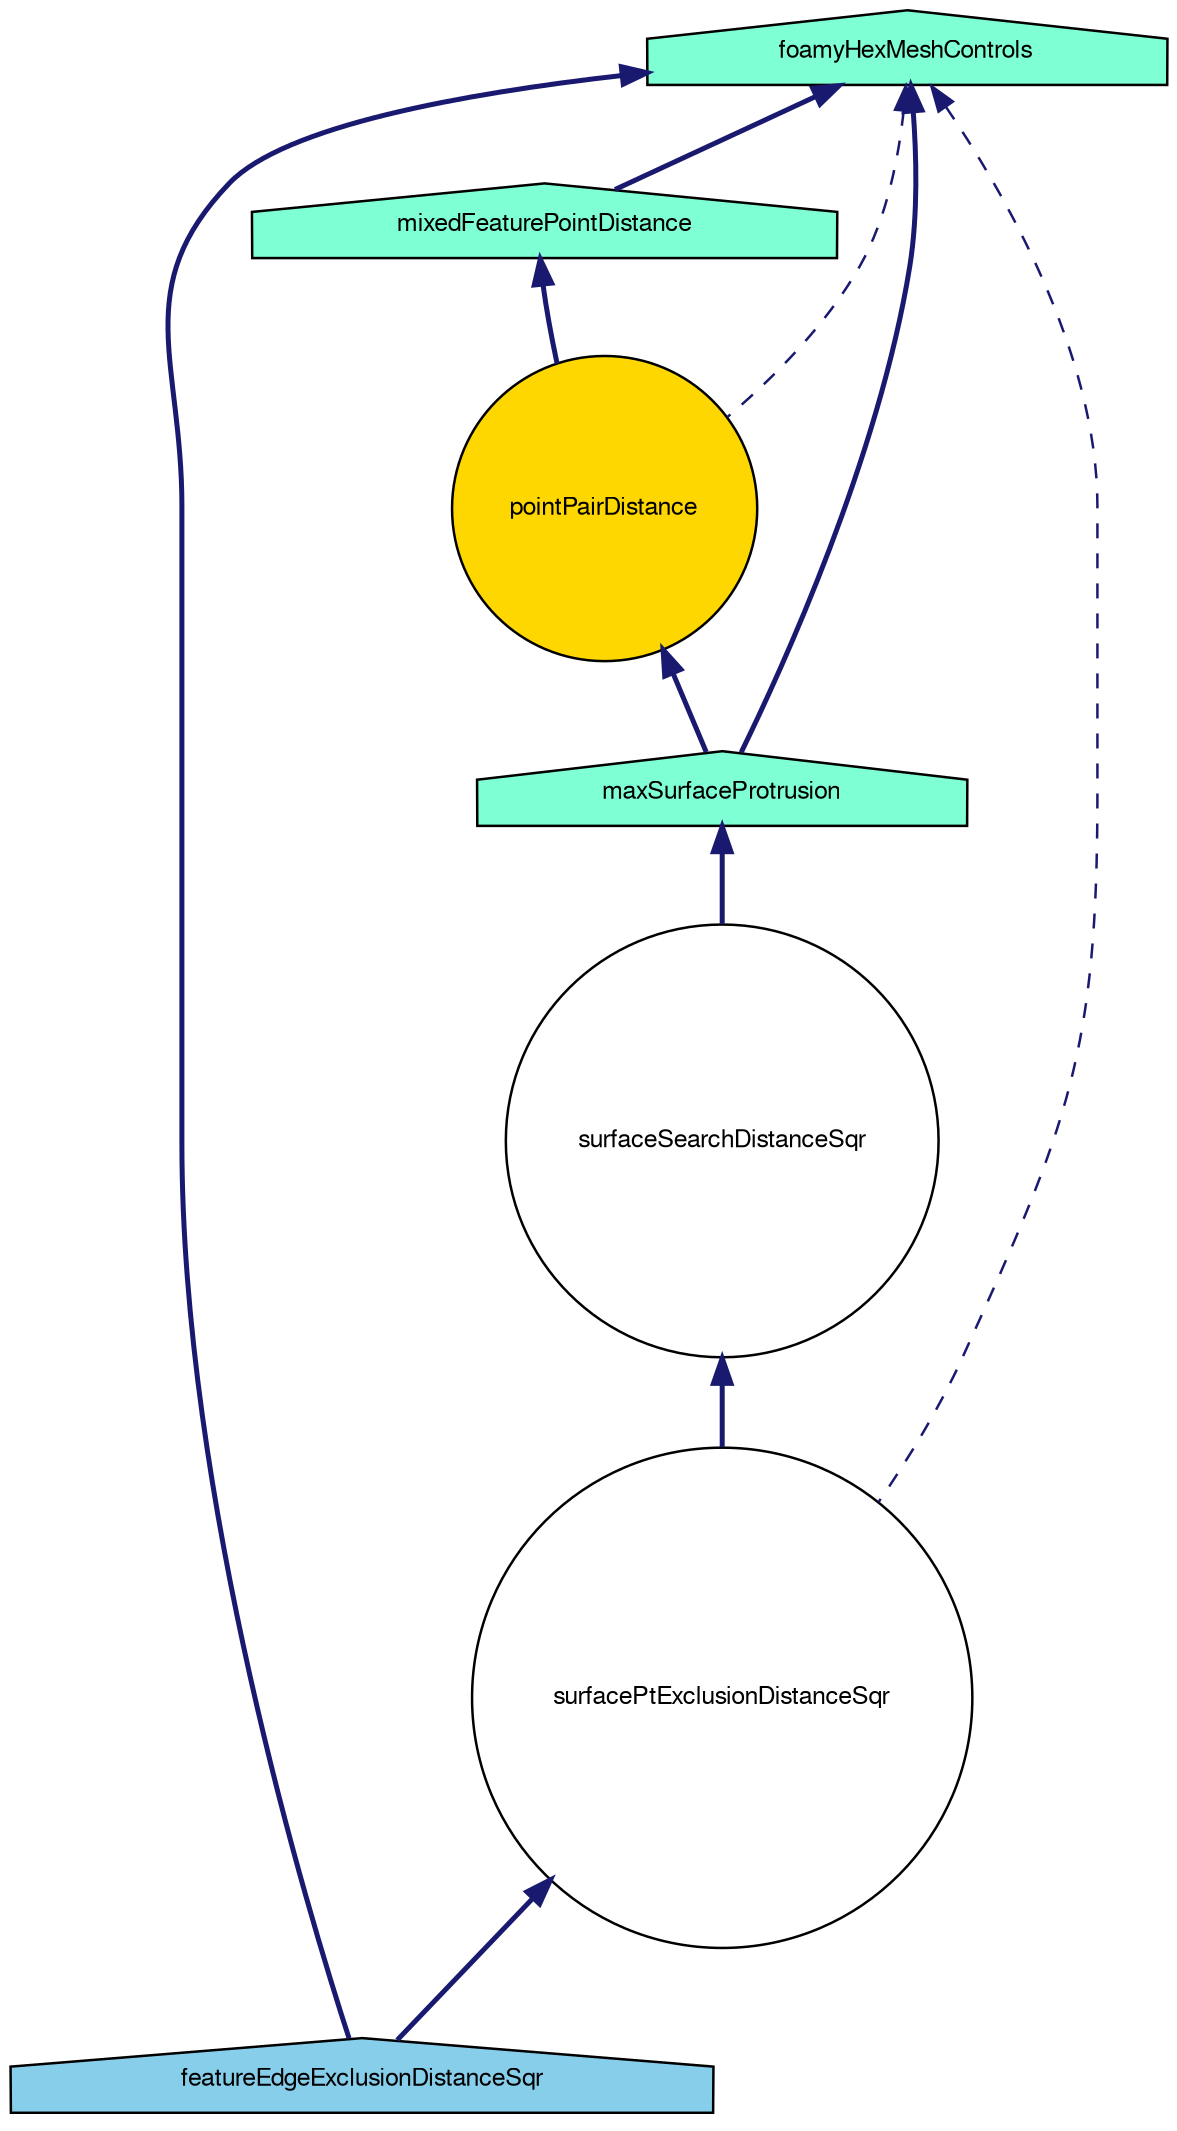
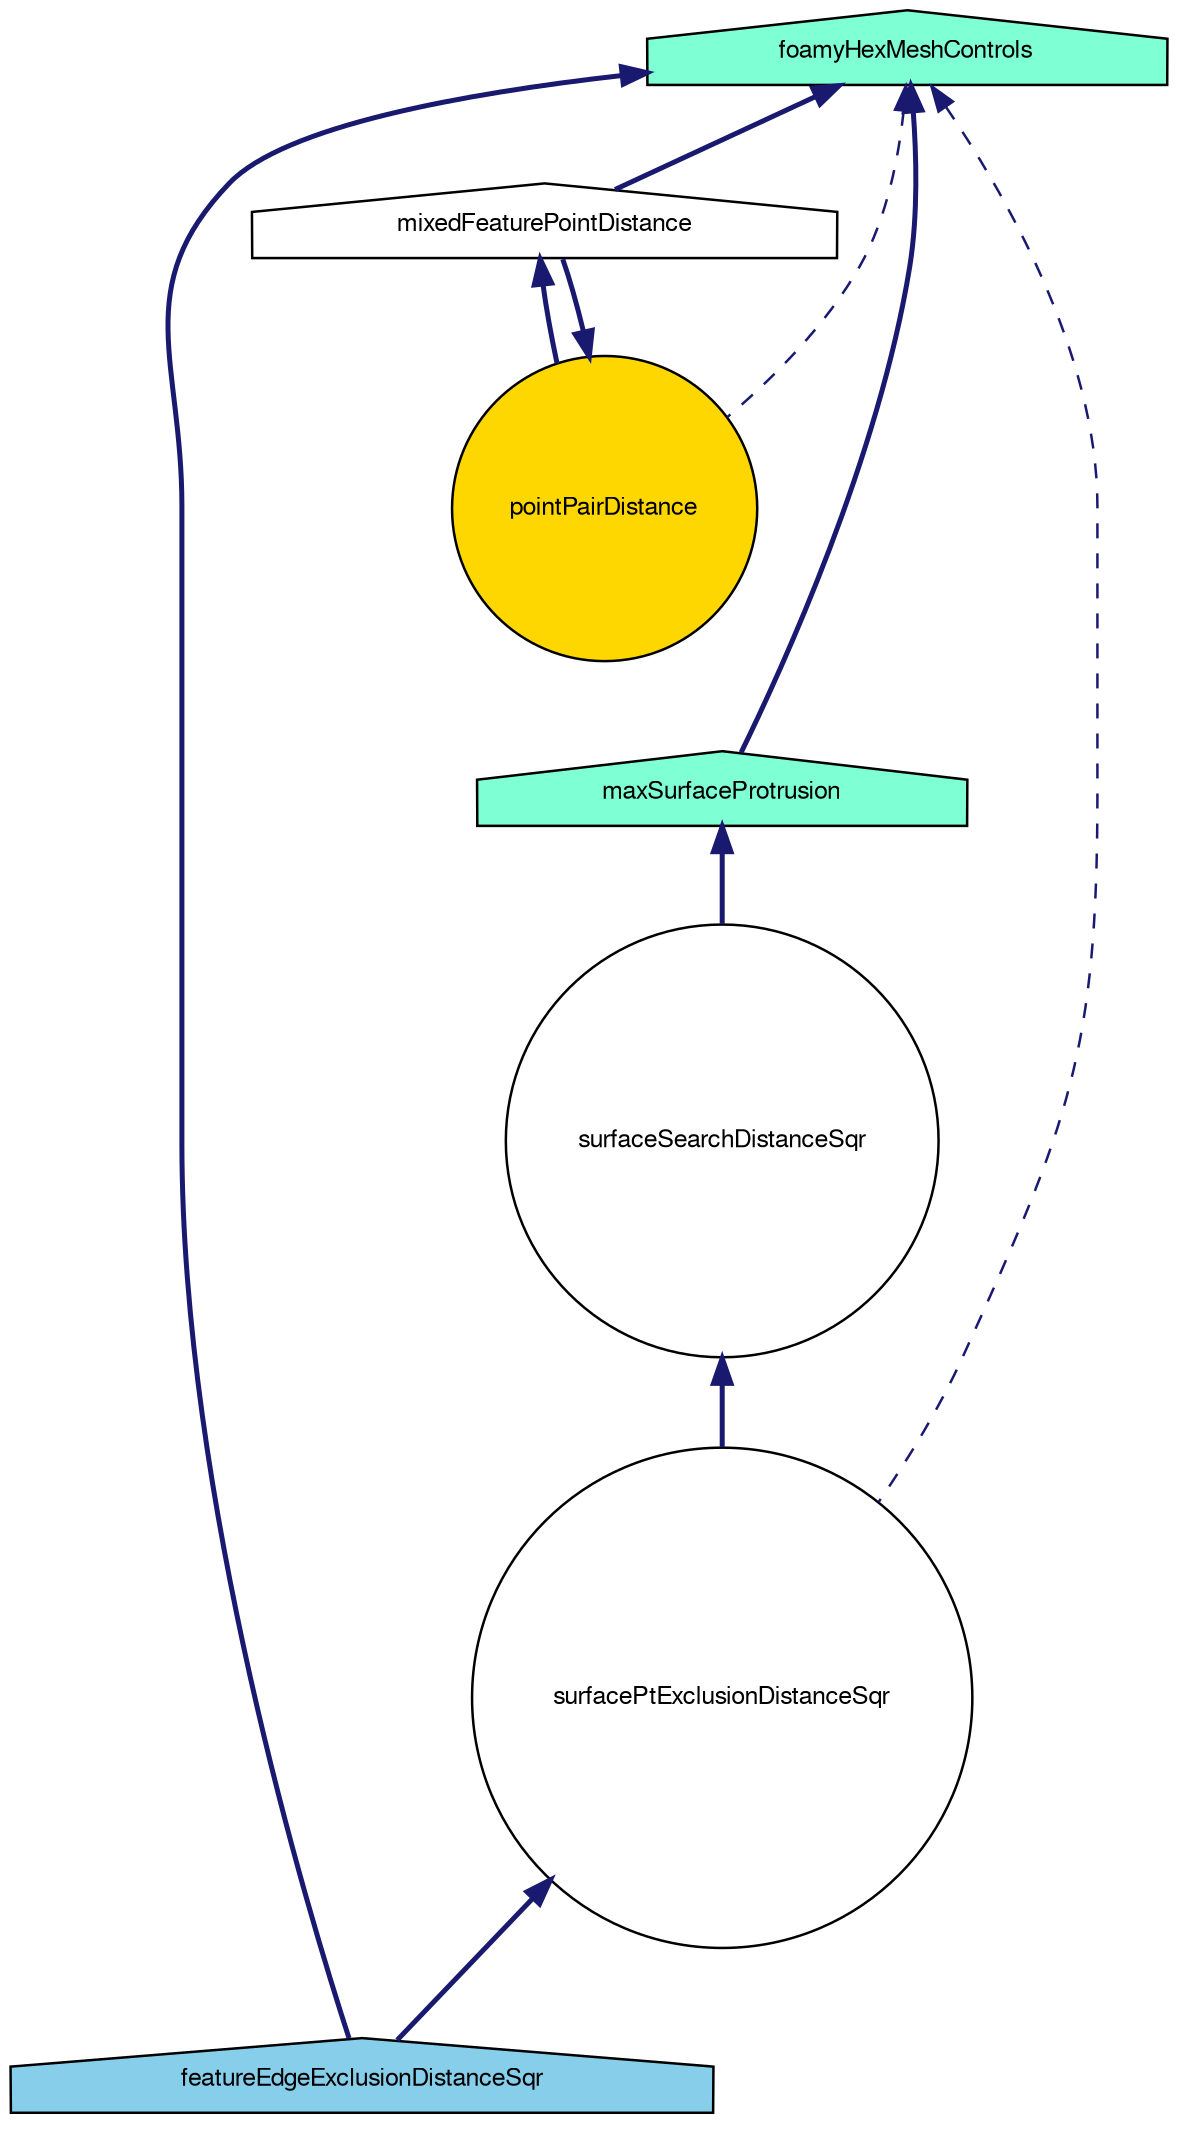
node "mixedFeaturePointDistance": fillcolor aquamarine -> white
edge "maxSurfaceProtrusion" -> "pointPairDistance": now "mixedFeaturePointDistance" -> "pointPairDistance"
